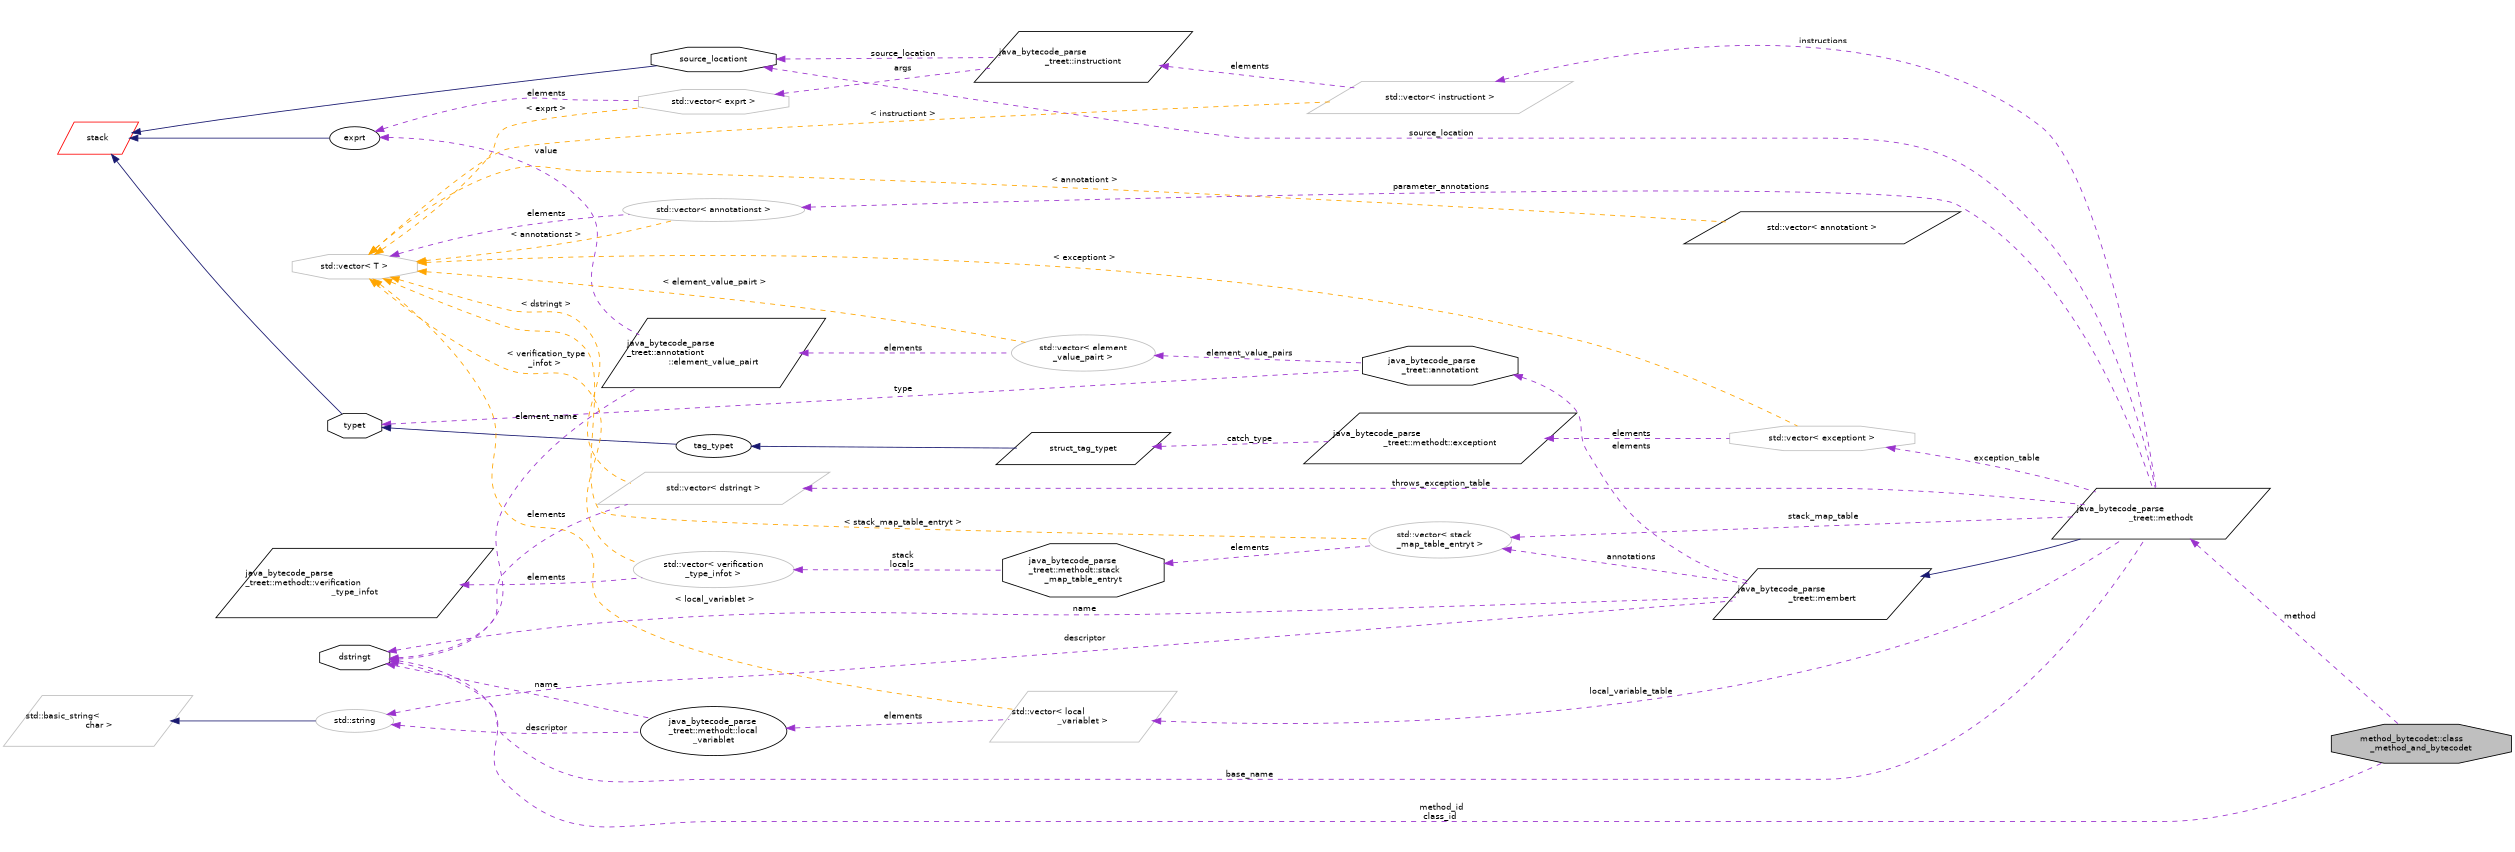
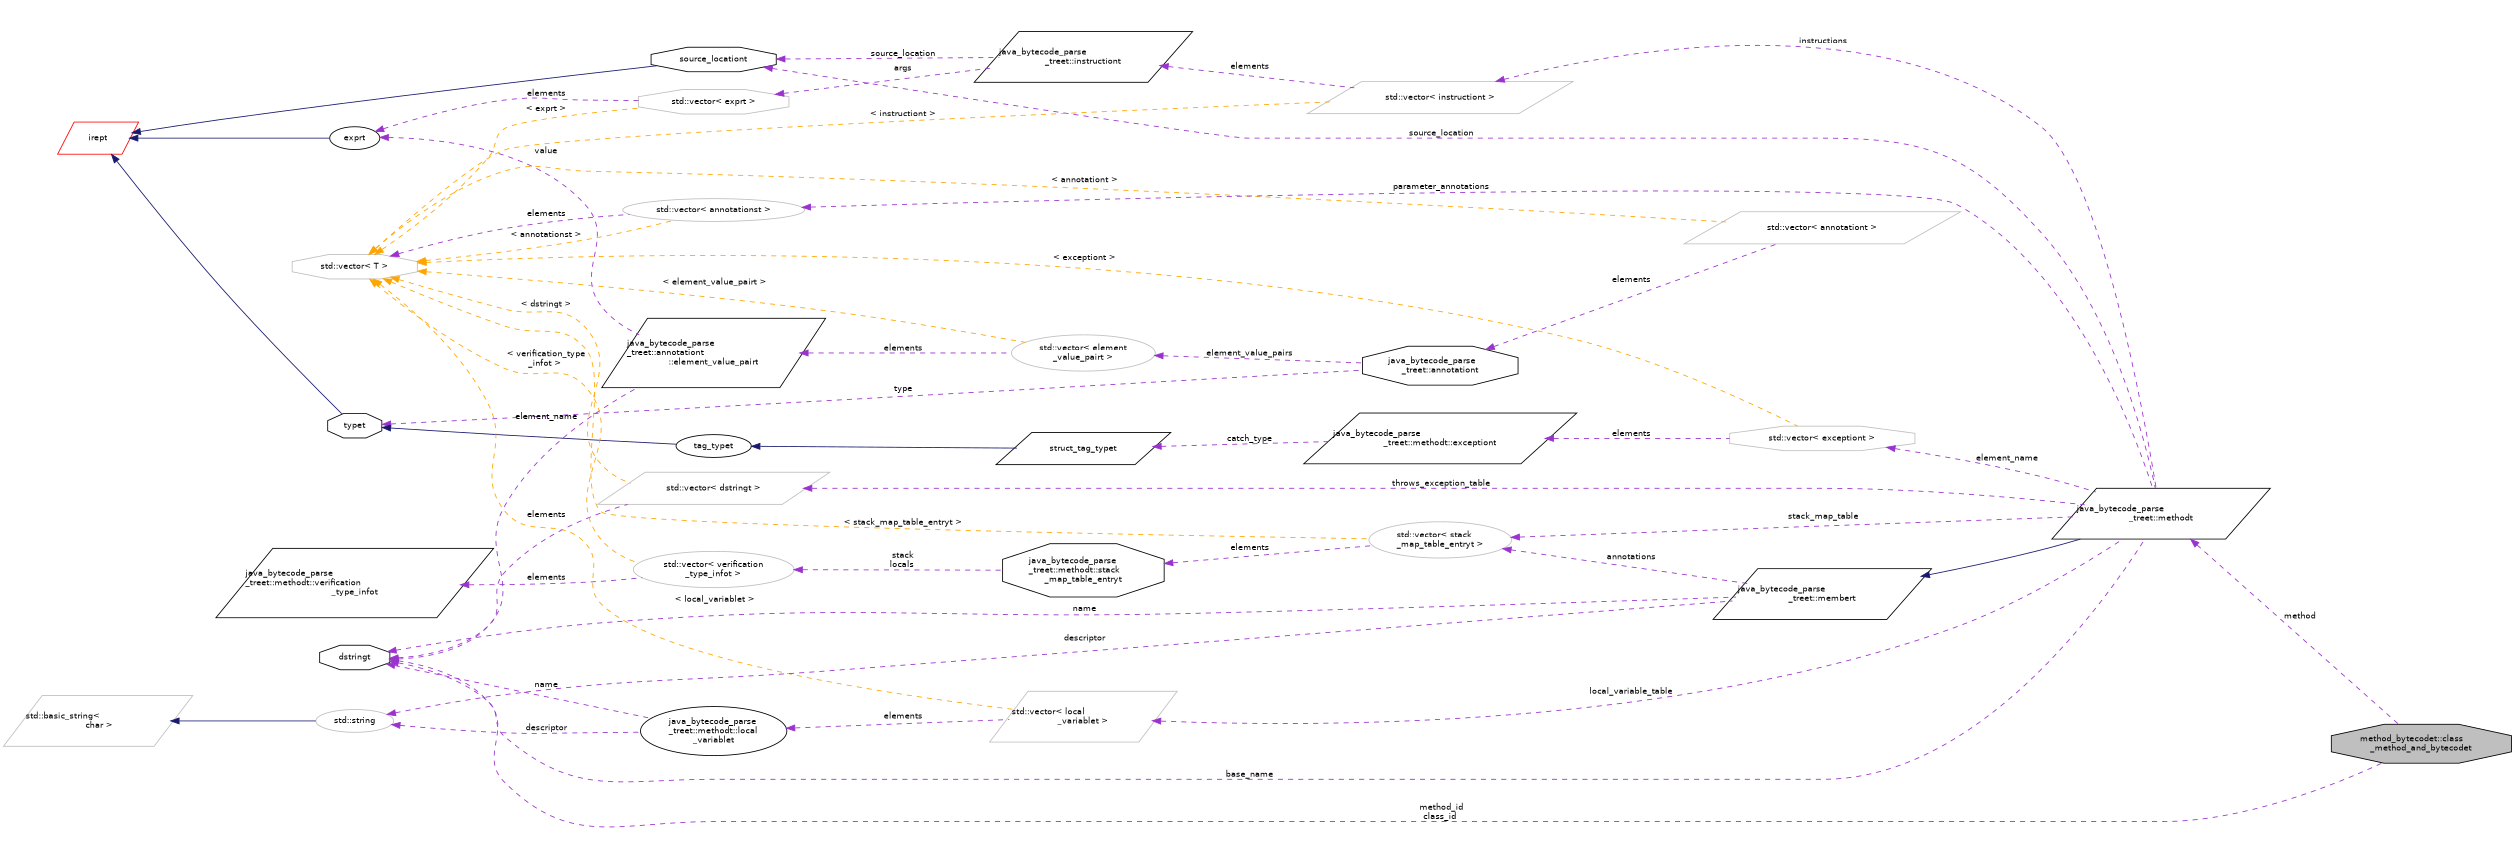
node "stack": label "stack" -> "irept"
node "std::vector< annotationt >": color black -> grey75
edge "java_bytecode_parse _treet::methodt" -> "std::vector< exceptiont >": label " exception_table" -> " element_name"
edge "java_bytecode_parse _treet::membert" -> "java_bytecode_parse _treet::annotationt": now "std::vector< annotationt >" -> "java_bytecode_parse _treet::annotationt"
